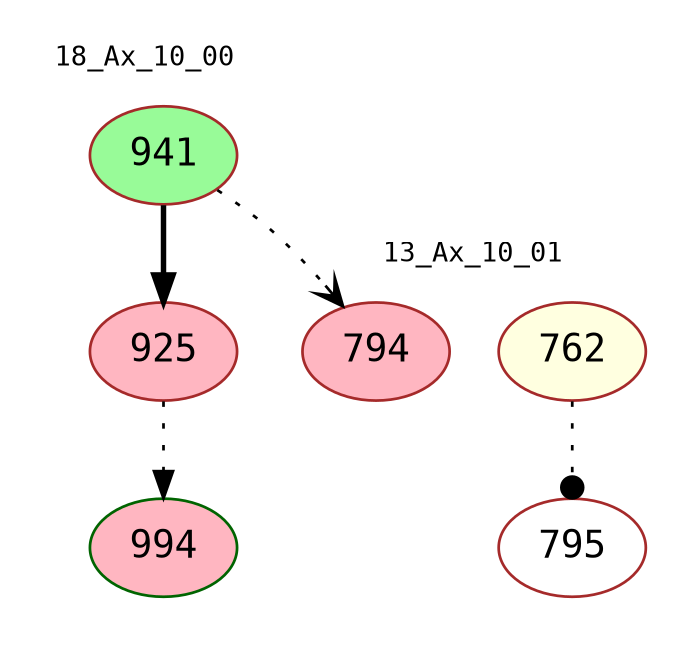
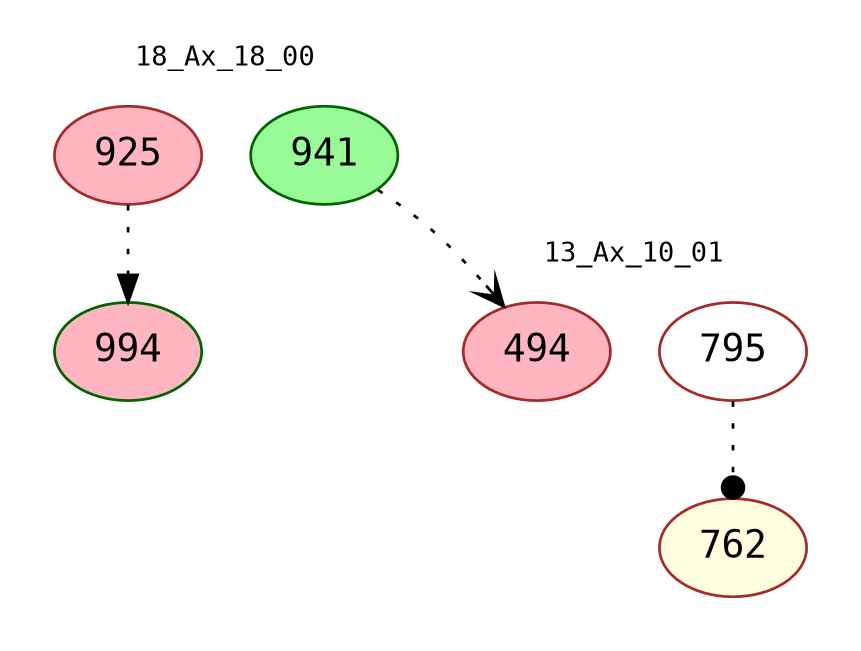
cluster "18_Ax_10_00": label "18_Ax_10_00" -> "18_Ax_18_00"
node "941": color brown -> darkgreen
edge "941" -> "925": removed
node "794": label "794" -> "494"
edge "762" -> "795": reversed
